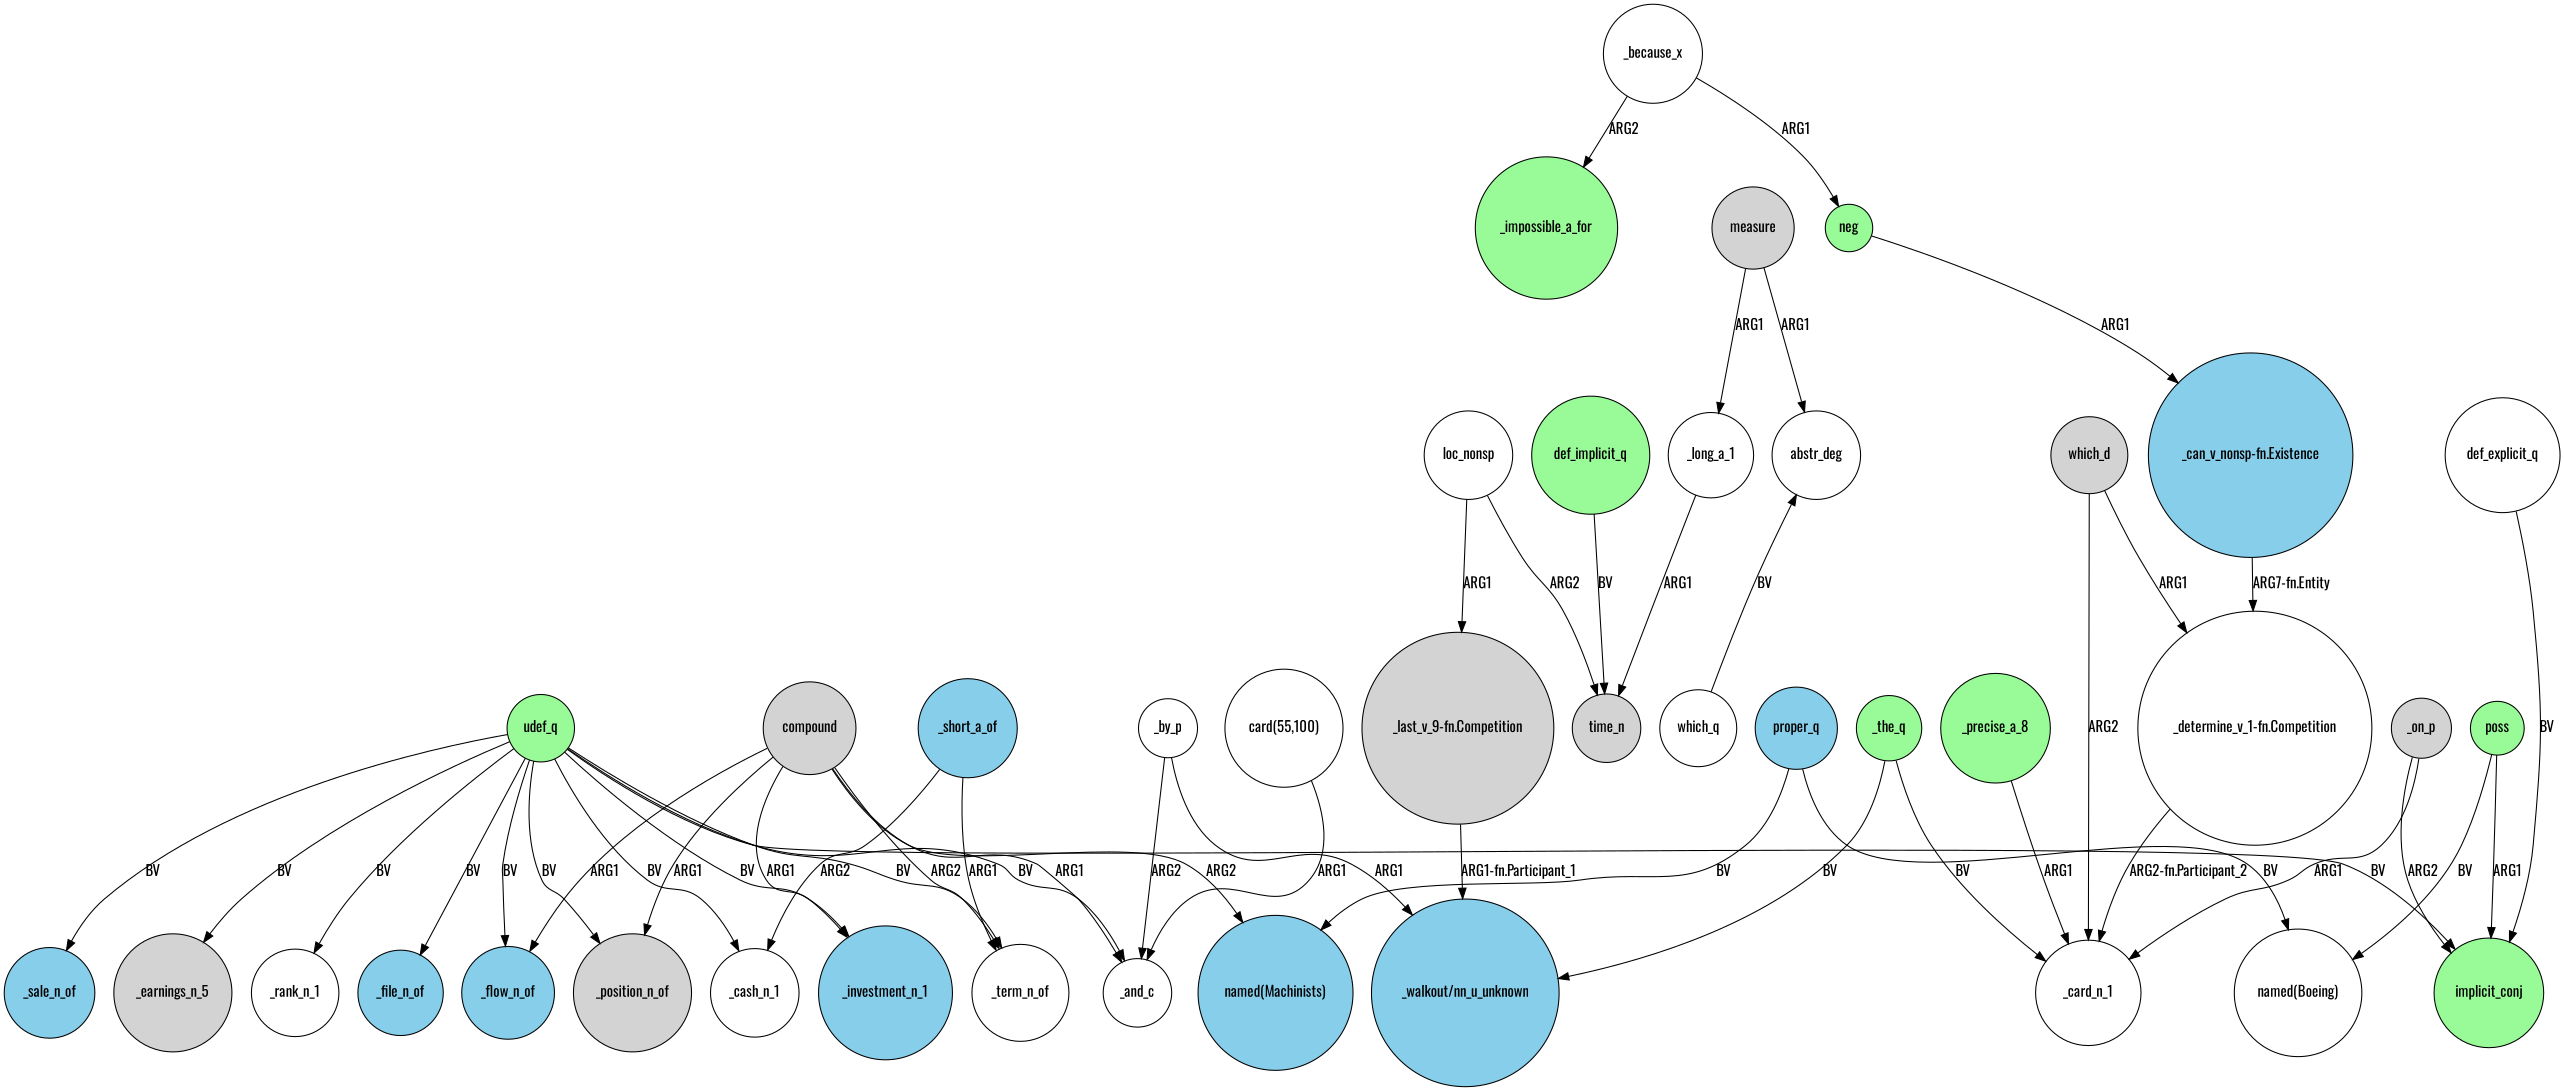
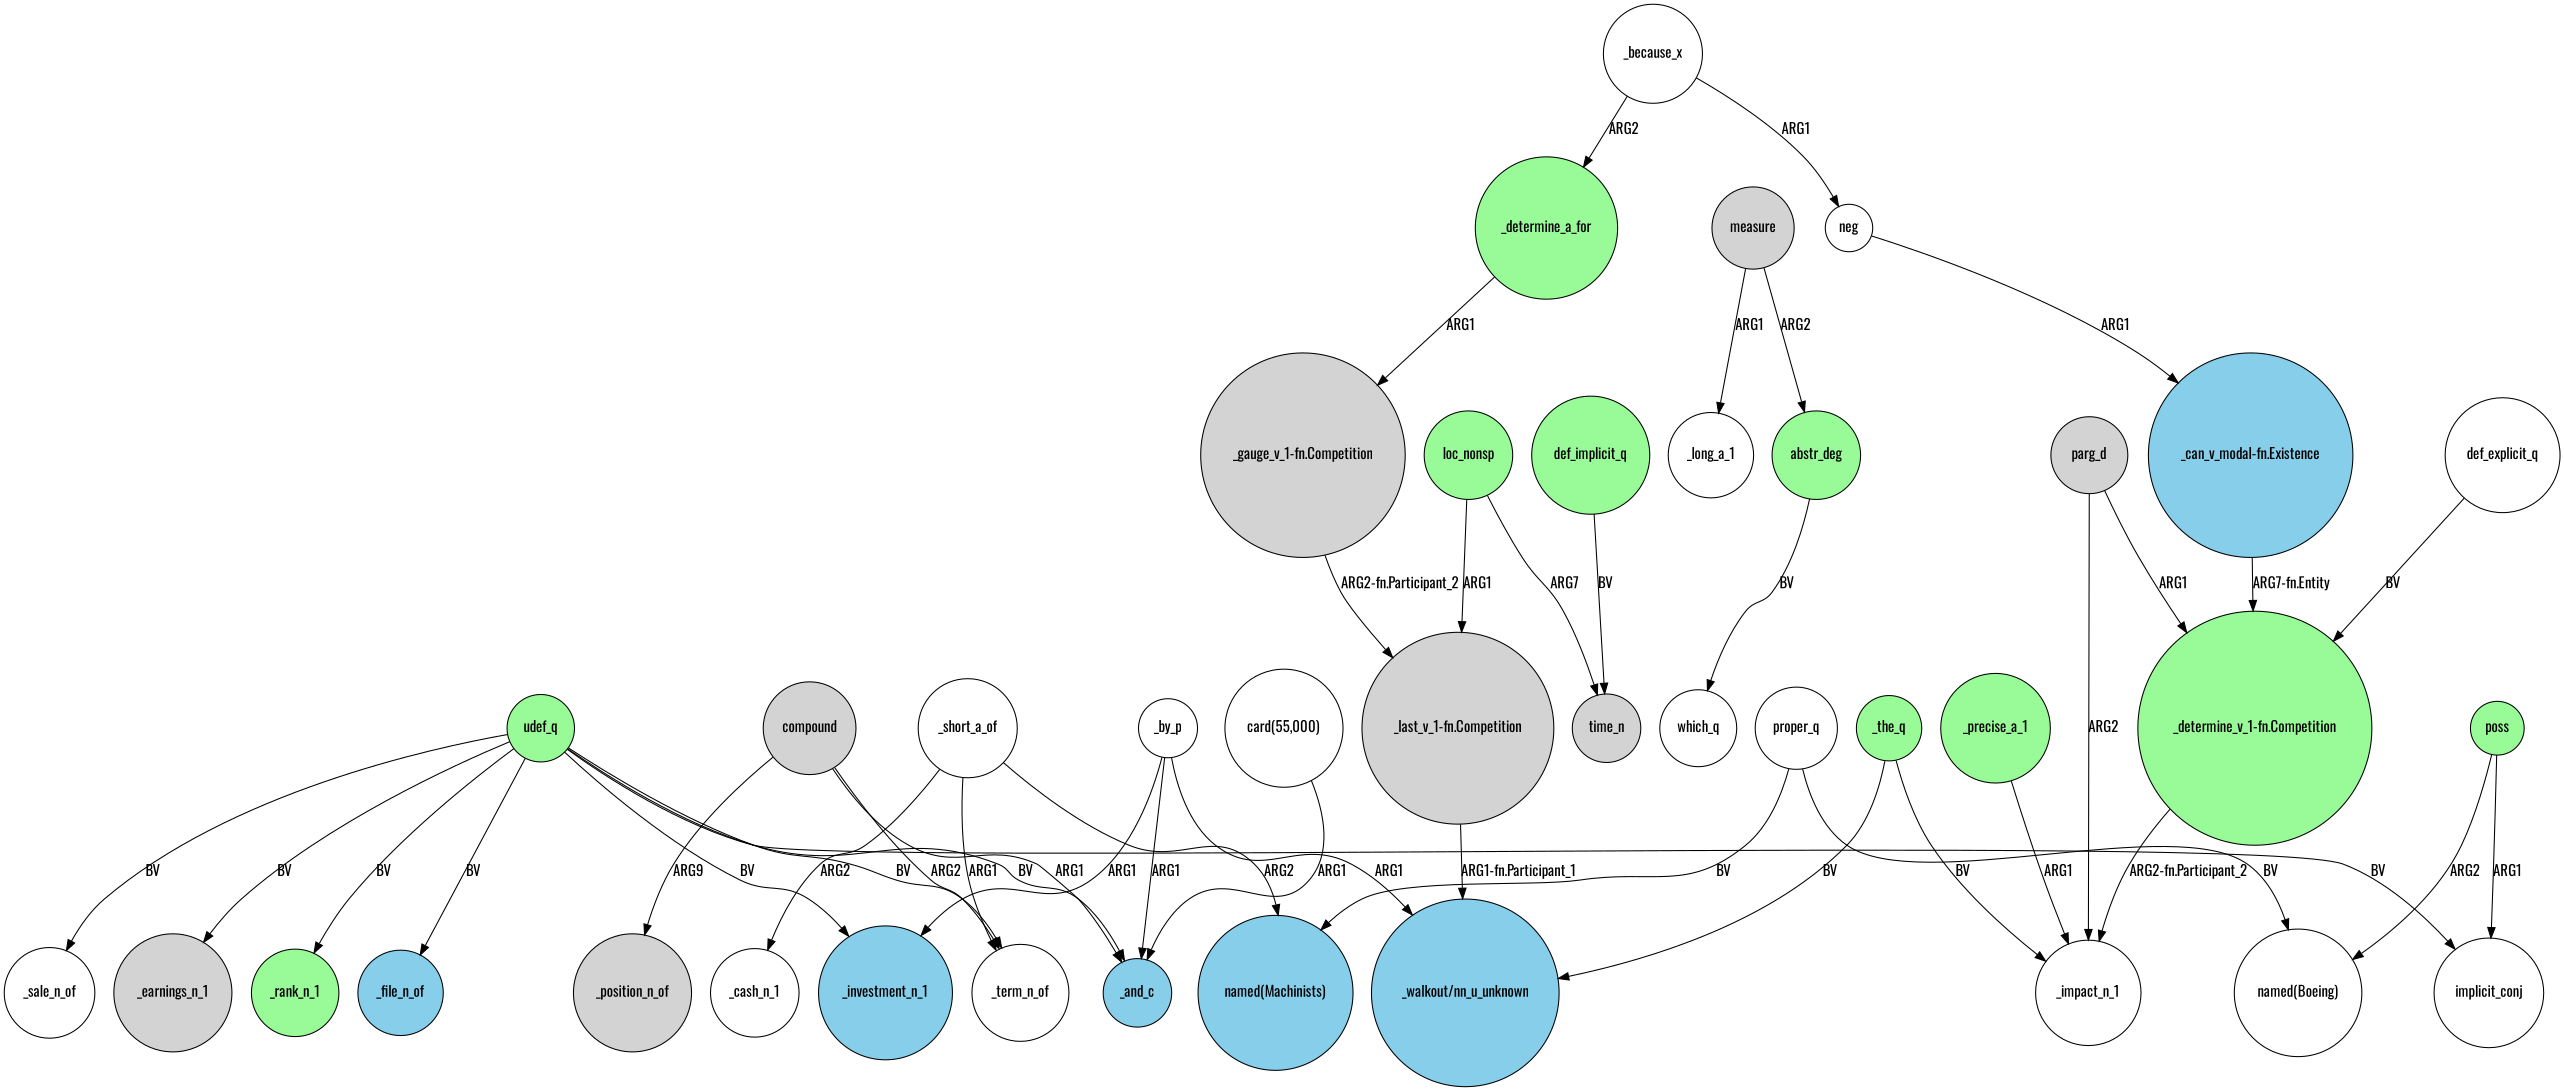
node "_impossible_a_for": label "_impossible_a_for" -> "_determine_a_for"
node "neg": fillcolor palegreen -> white
edge "measure" -> "abstr_deg": label "ARG1" -> "ARG2"
node "_gauge_v_1-fn.Competition": added
node "loc_nonsp": fillcolor white -> palegreen
node "abstr_deg": fillcolor white -> palegreen
node "which_d": label "which_d" -> "parg_d"
node "_can_v_nonsp-fn.Existence": label "_can_v_nonsp-fn.Existence" -> "_can_v_modal-fn.Existence"
edge "loc_nonsp" -> "time_n": label "ARG2" -> "ARG7"
edge "_long_a_1" -> "time_n": removed, label "ARG1"
edge "which_q" -> "abstr_deg": reversed
edge "def_explicit_q" -> "implicit_conj": now "def_explicit_q" -> "_determine_v_1-fn.Competition"
node "_short_a_of": fillcolor skyblue -> white
node "card(55,100)": label "card(55,100)" -> "card(55,000)"
node "_last_v_9-fn.Competition": label "_last_v_9-fn.Competition" -> "_last_v_1-fn.Competition"
node "proper_q": fillcolor skyblue -> white
node "_precise_a_8": label "_precise_a_8" -> "_precise_a_1"
node "_determine_v_1-fn.Competition": fillcolor white -> palegreen
node "_on_p": removed
edge "compound" -> "named(Machinists)": now "_short_a_of" -> "named(Machinists)"
edge "udef_q" -> "_position_n_of": removed, label "BV"
edge "udef_q" -> "_cash_n_1": removed, label "BV"
edge "compound" -> "_investment_n_1": now "_by_p" -> "_investment_n_1"
edge "compound" -> "_position_n_of": label "ARG1" -> "ARG9"
edge "_by_p" -> "_and_c": label "ARG2" -> "ARG1"
edge "poss" -> "named(Boeing)": label "BV" -> "ARG2"
node "_sale_n_of": fillcolor skyblue -> white
node "_earnings_n_5": label "_earnings_n_5" -> "_earnings_n_1"
node "_rank_n_1": fillcolor white -> palegreen
node "_flow_n_of": removed
node "_and_c": fillcolor white -> skyblue
node "_card_n_1": label "_card_n_1" -> "_impact_n_1"
node "implicit_conj": fillcolor palegreen -> white
